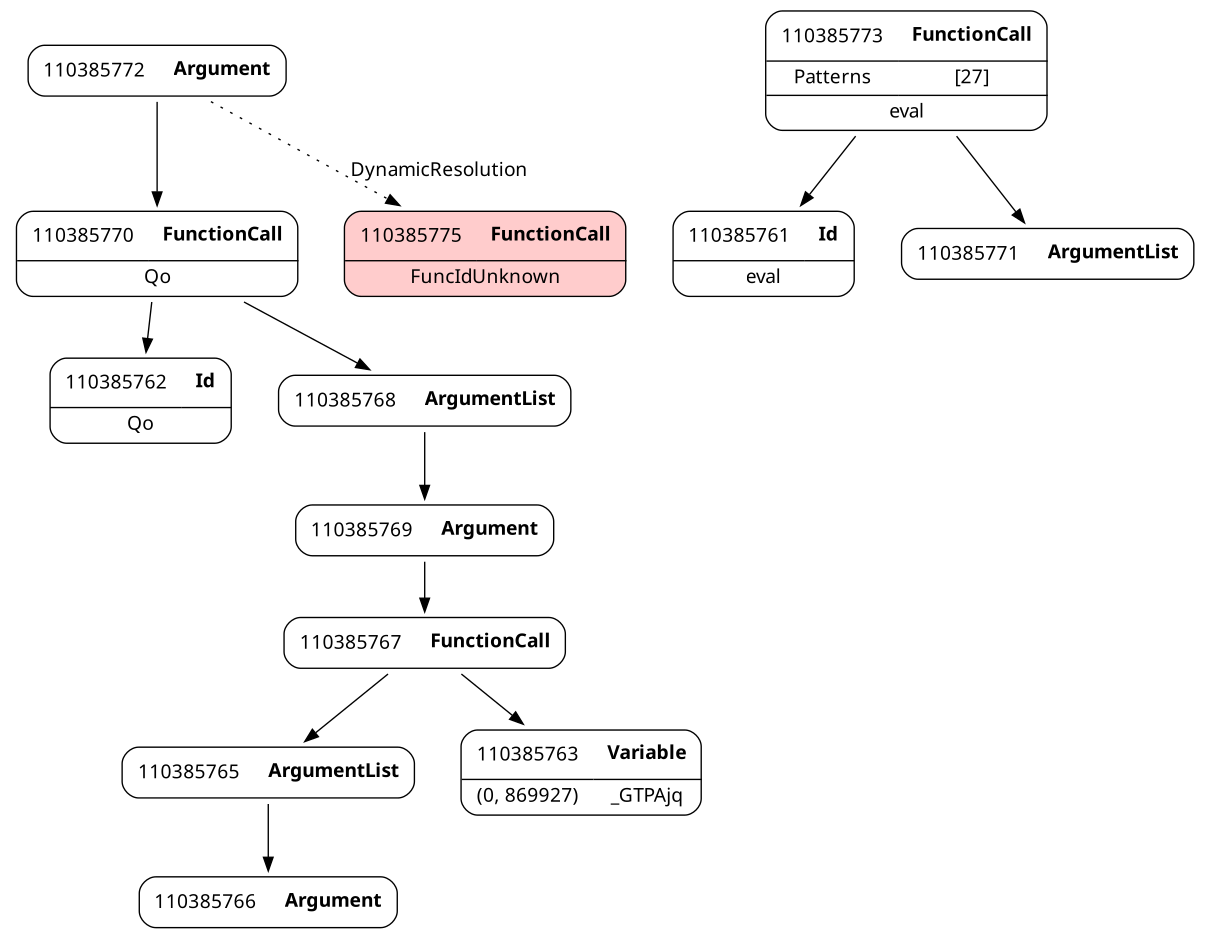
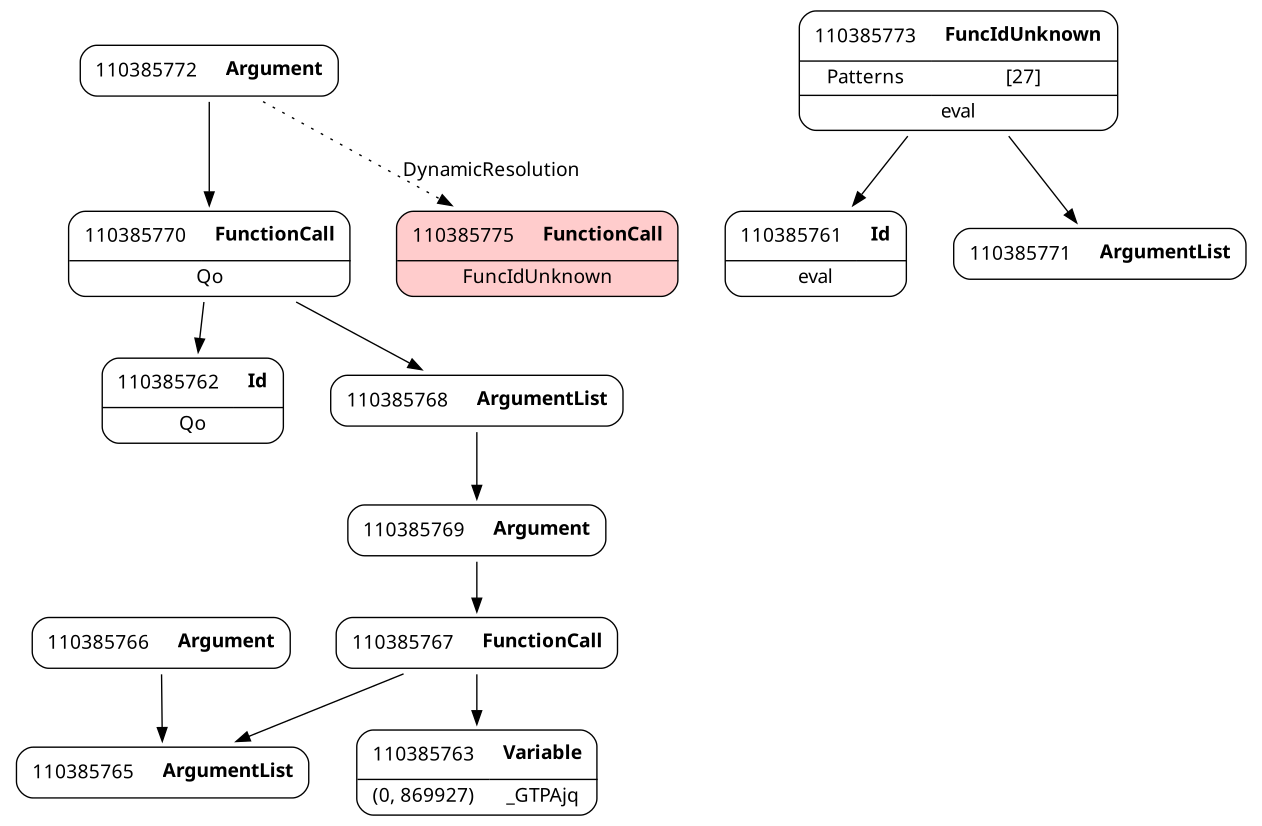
node "110385773": text "FunctionCall" -> "FuncIdUnknown"
edge "110385765" -> "110385766": reversed
